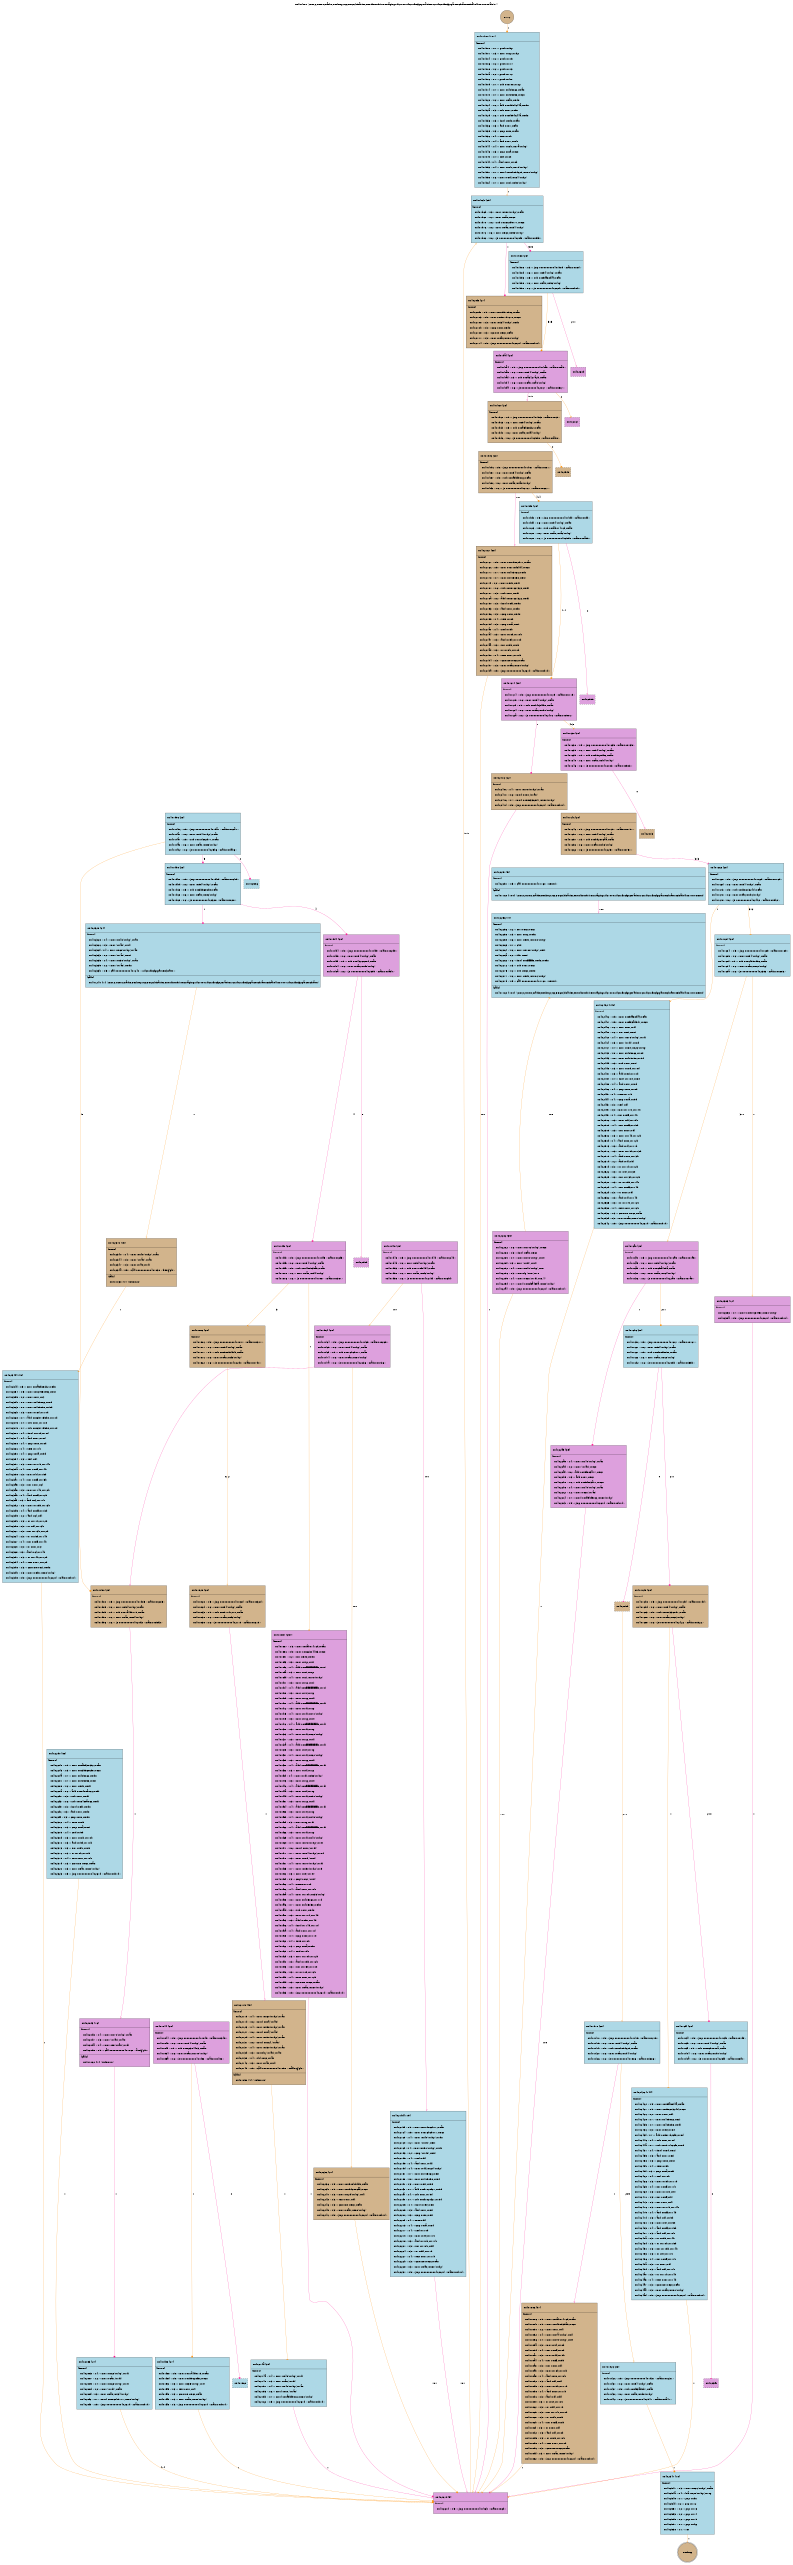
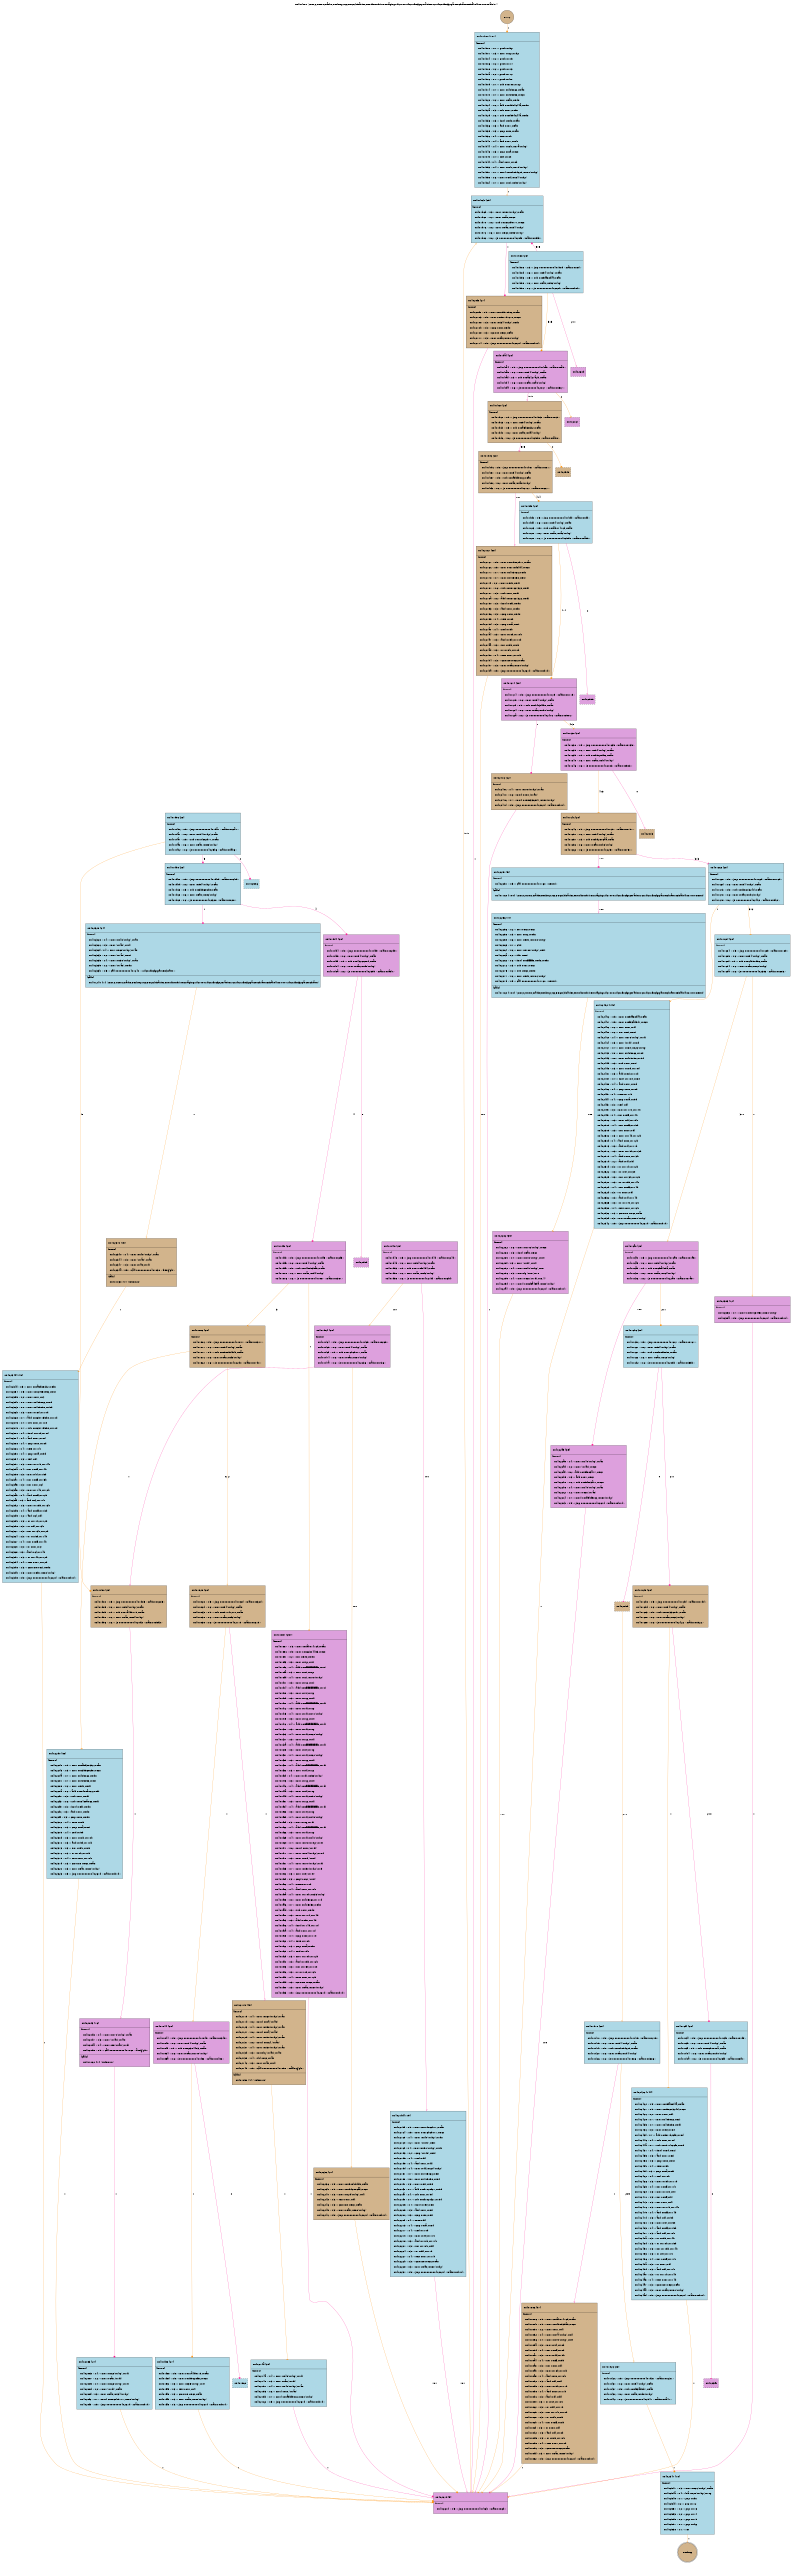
edge "0x401b6b [29]" -> "0x401b88 [28]": reversed
edge "0x401bc0 [28]" -> "0x401bdc [28]": added, label "515"
edge "0x401c30 [28]" -> "0x401c4c [28]": added, label "413"
edge "0x401c4c [28]" -> "0x402251 [5]": added, label "100"
edge "0x402282 [39]" -> "0x402256 [44]": reversed
edge "0x401ca0 [28]" -> "0x4022a9 [39]": label " 1" -> " 100"
edge "0x4020fe [27]" -> "0x40261d [5]": added, label "1"
edge "0x401e0c [28]" -> "0x4022d0 [88]": added, label "1"
edge "0x401e28 [28]" -> "0x401e44 [28]": added, label "1"
edge "0x4020e3 [27]" -> "0x40261d [5]": label " 414" -> " 1"
